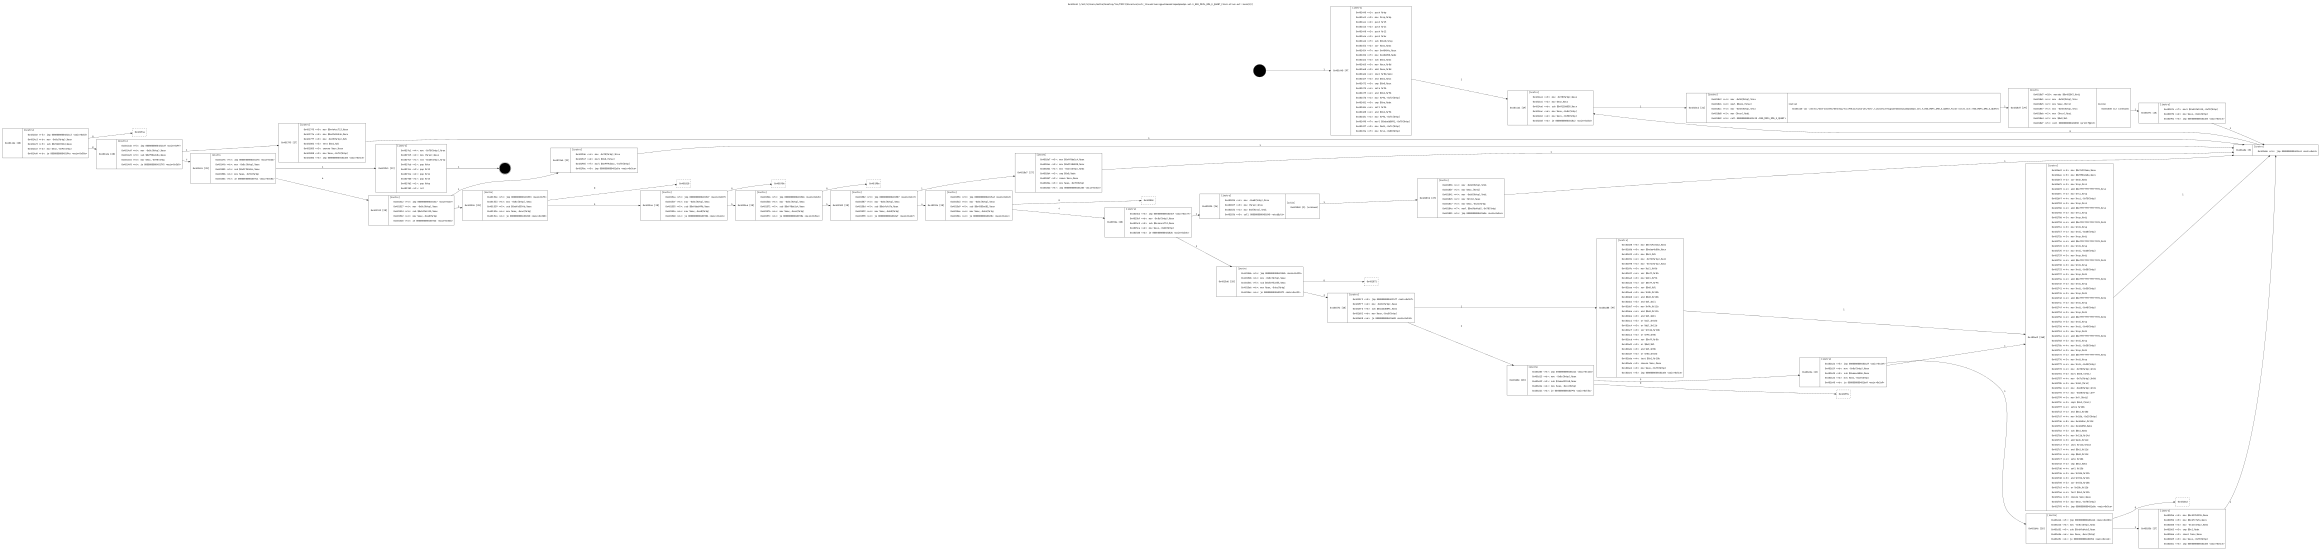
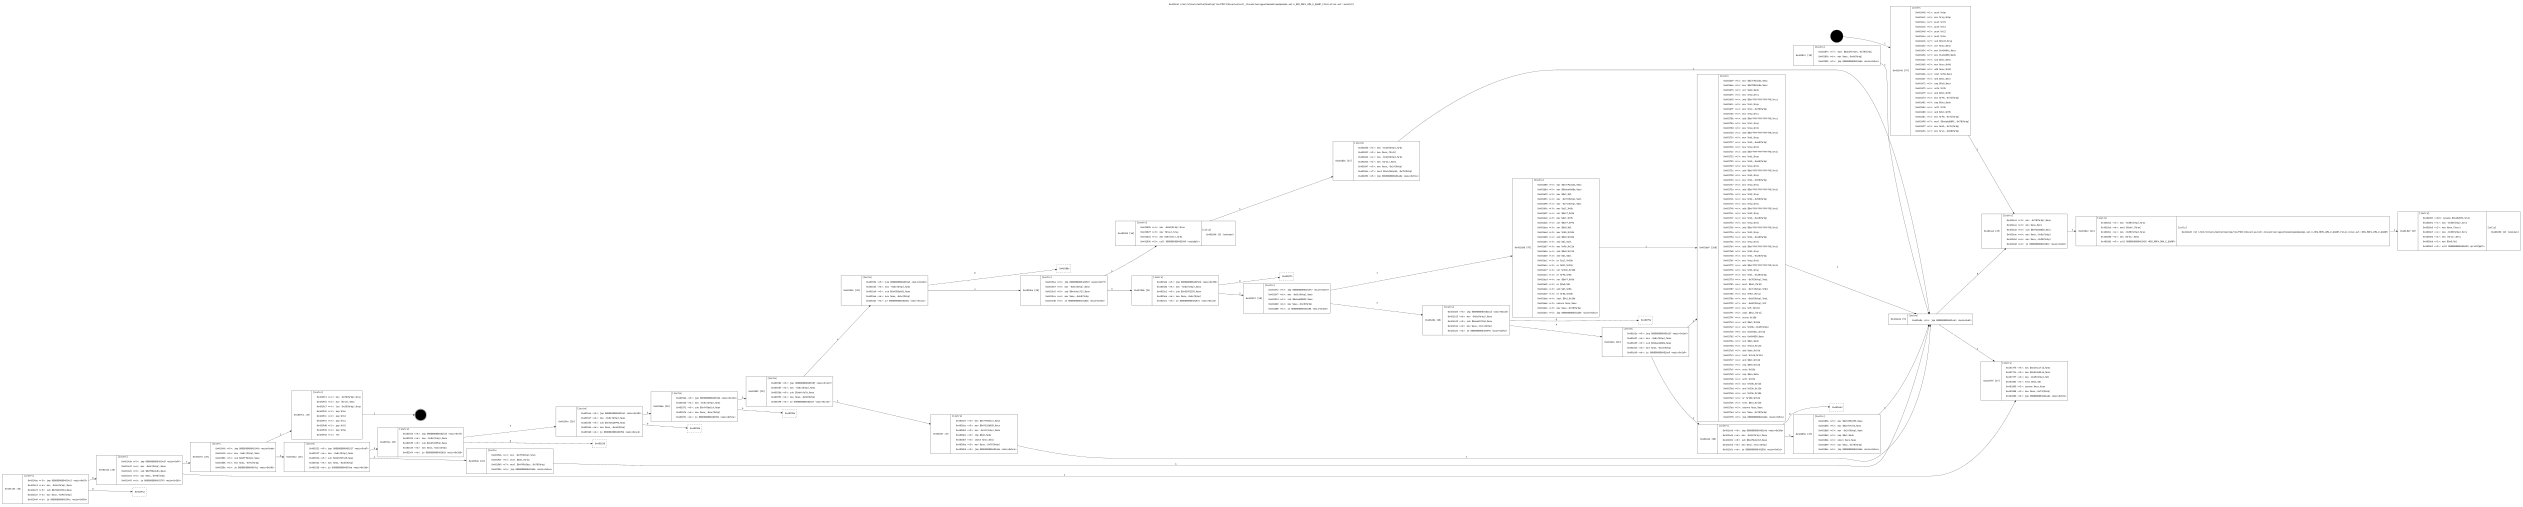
edge "0x4018d7 [29]" -> "0x4018f4 [18]": removed, label "1"
edge "0x4017f5 [27]" -> "0x401a0e [5]": reversed
